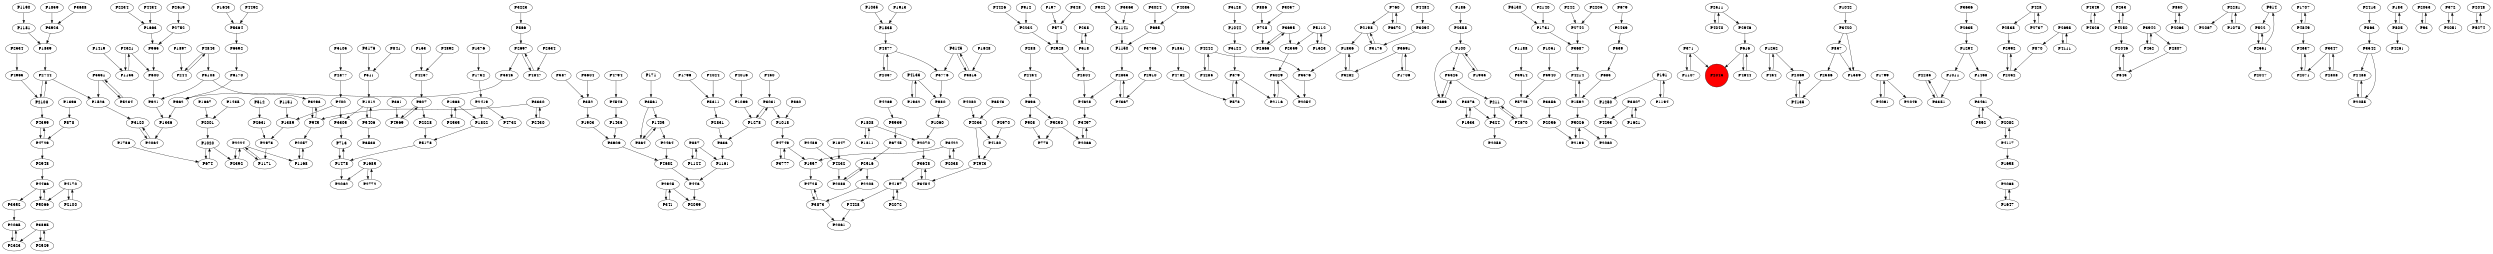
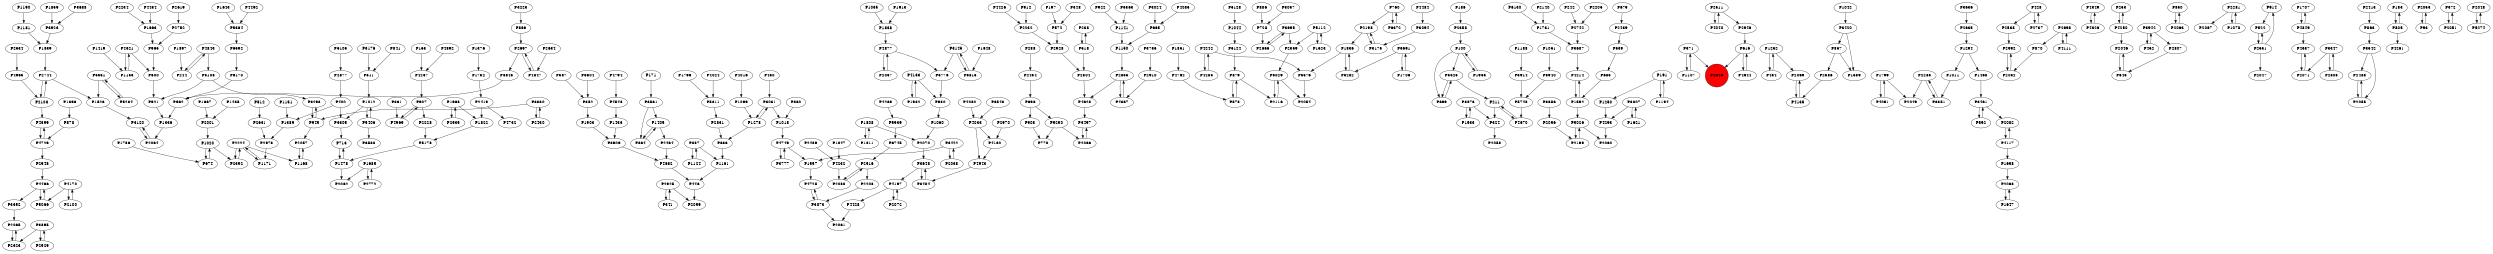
edge "P2285" -> "P2049": added
edge "P1658" -> "P2068": added
